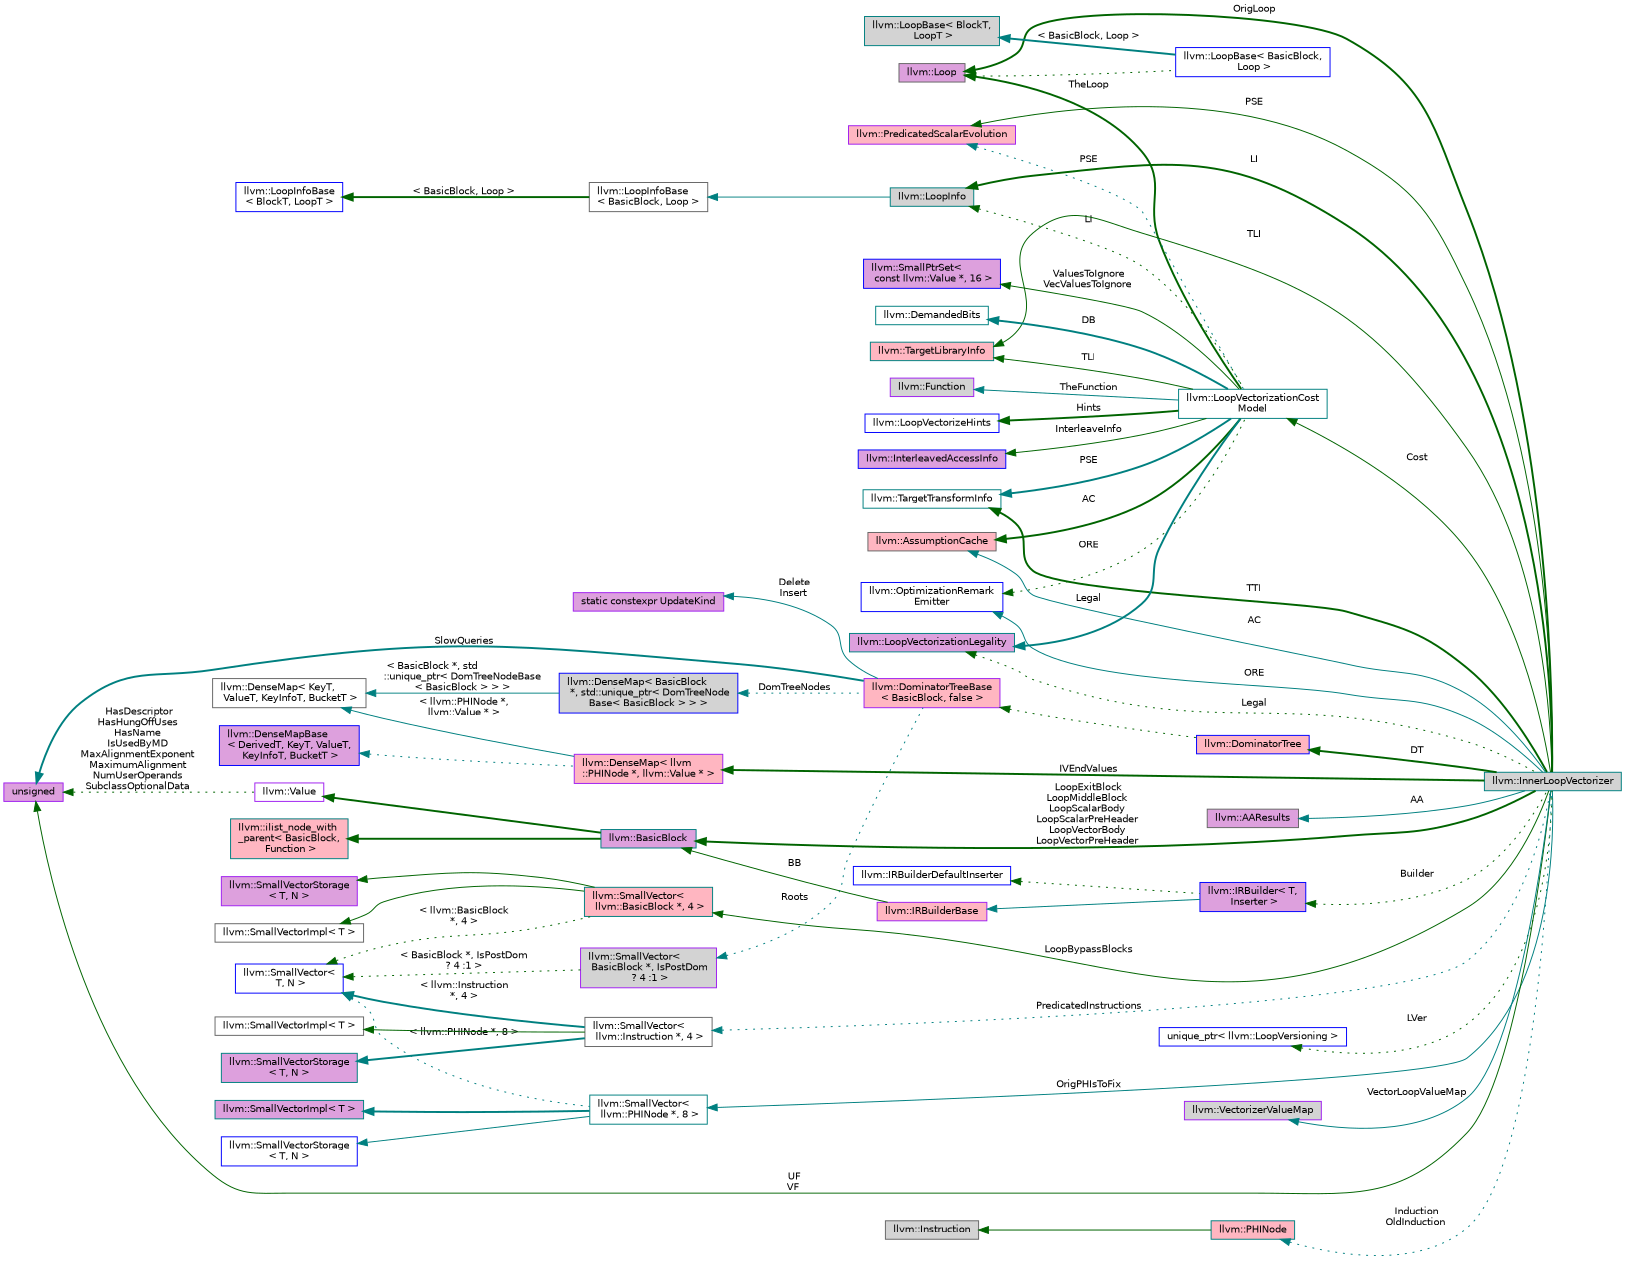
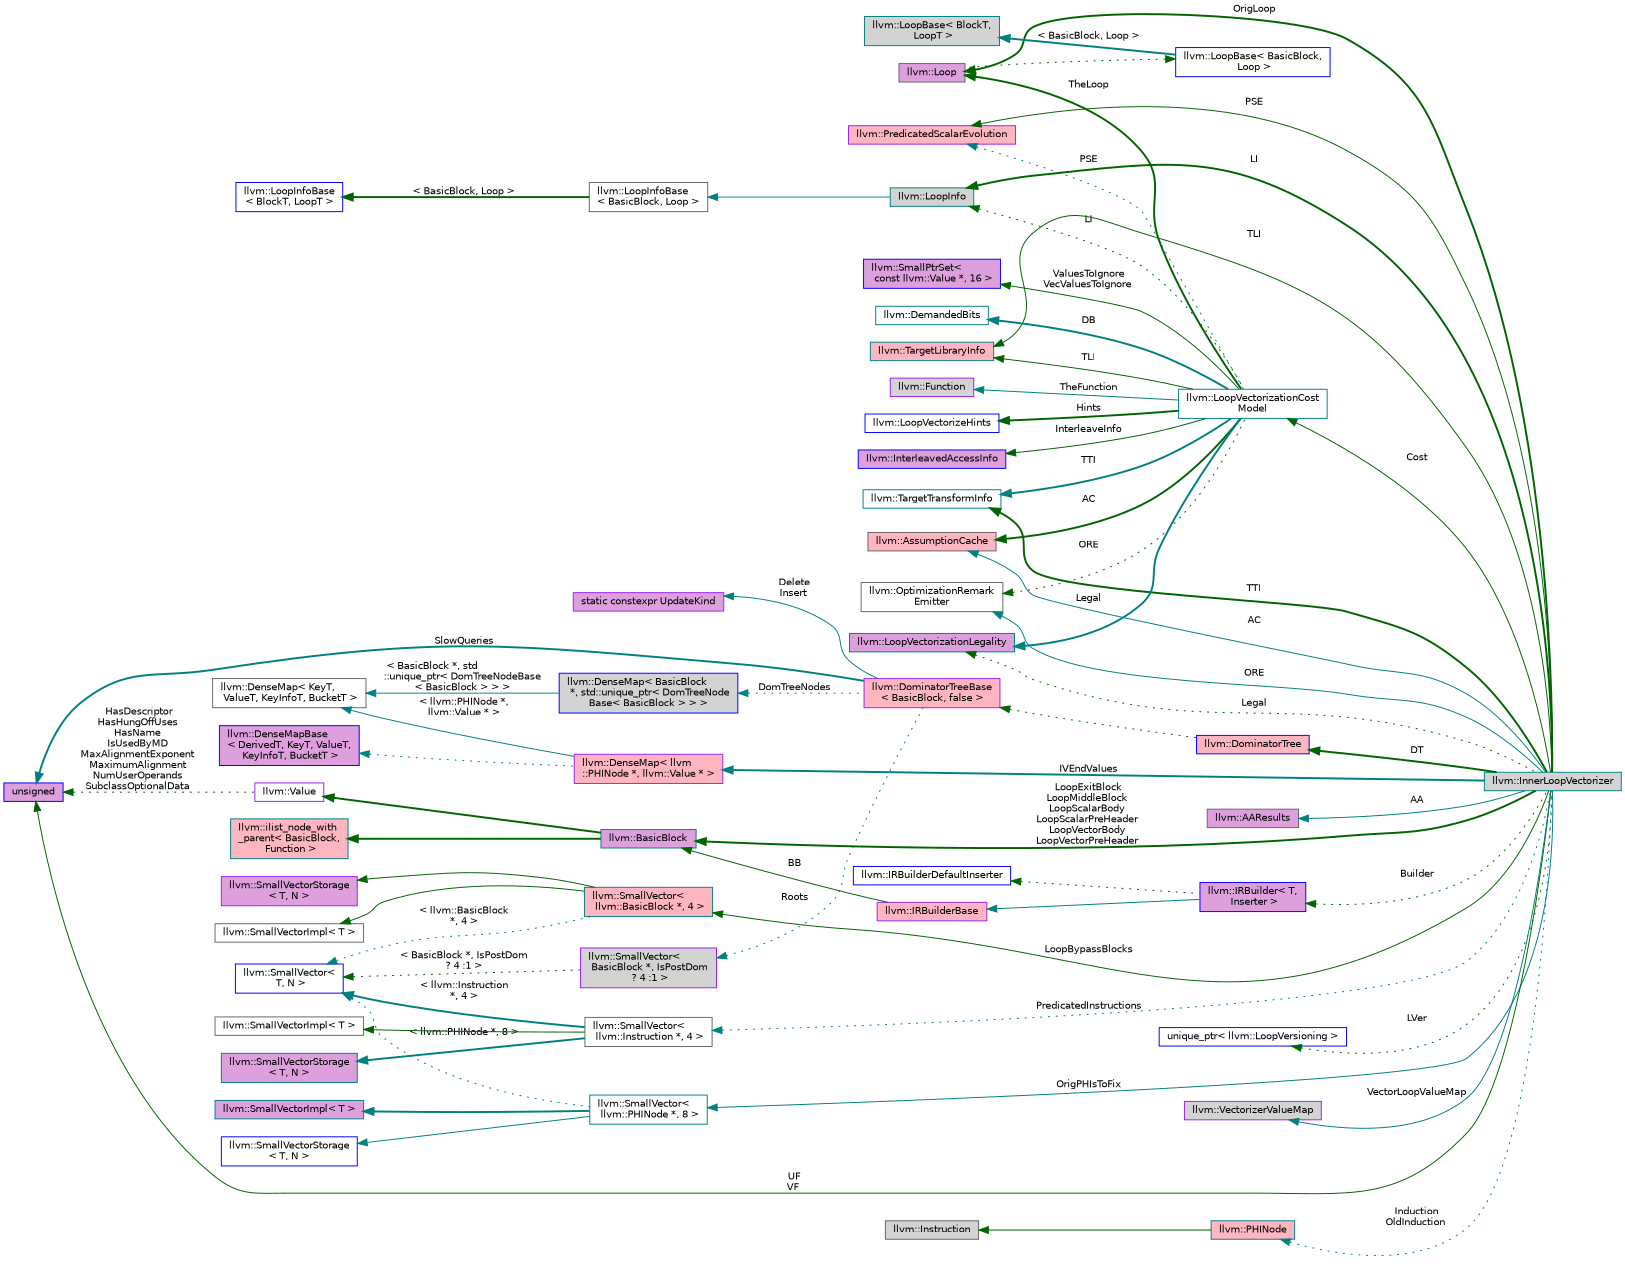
edge "llvm::LoopBase< BasicBlock, Loop >" -> "llvm::Loop": reversed
edge "llvm::LoopVectorizationCost Model" -> "llvm::TargetTransformInfo": label " PSE" -> " TTI"
node "llvm::OptimizationRemark Emitter": color blue -> gray40
edge "llvm::InnerLoopVectorizer" -> "llvm::DenseMap< llvm ::PHINode *, llvm::Value * >": color darkgreen -> teal
node "unsigned": color purple -> blue
edge "llvm::SmallVector< llvm::BasicBlock *, 4 >" -> "llvm::SmallVector< T, N >": color darkgreen -> teal
